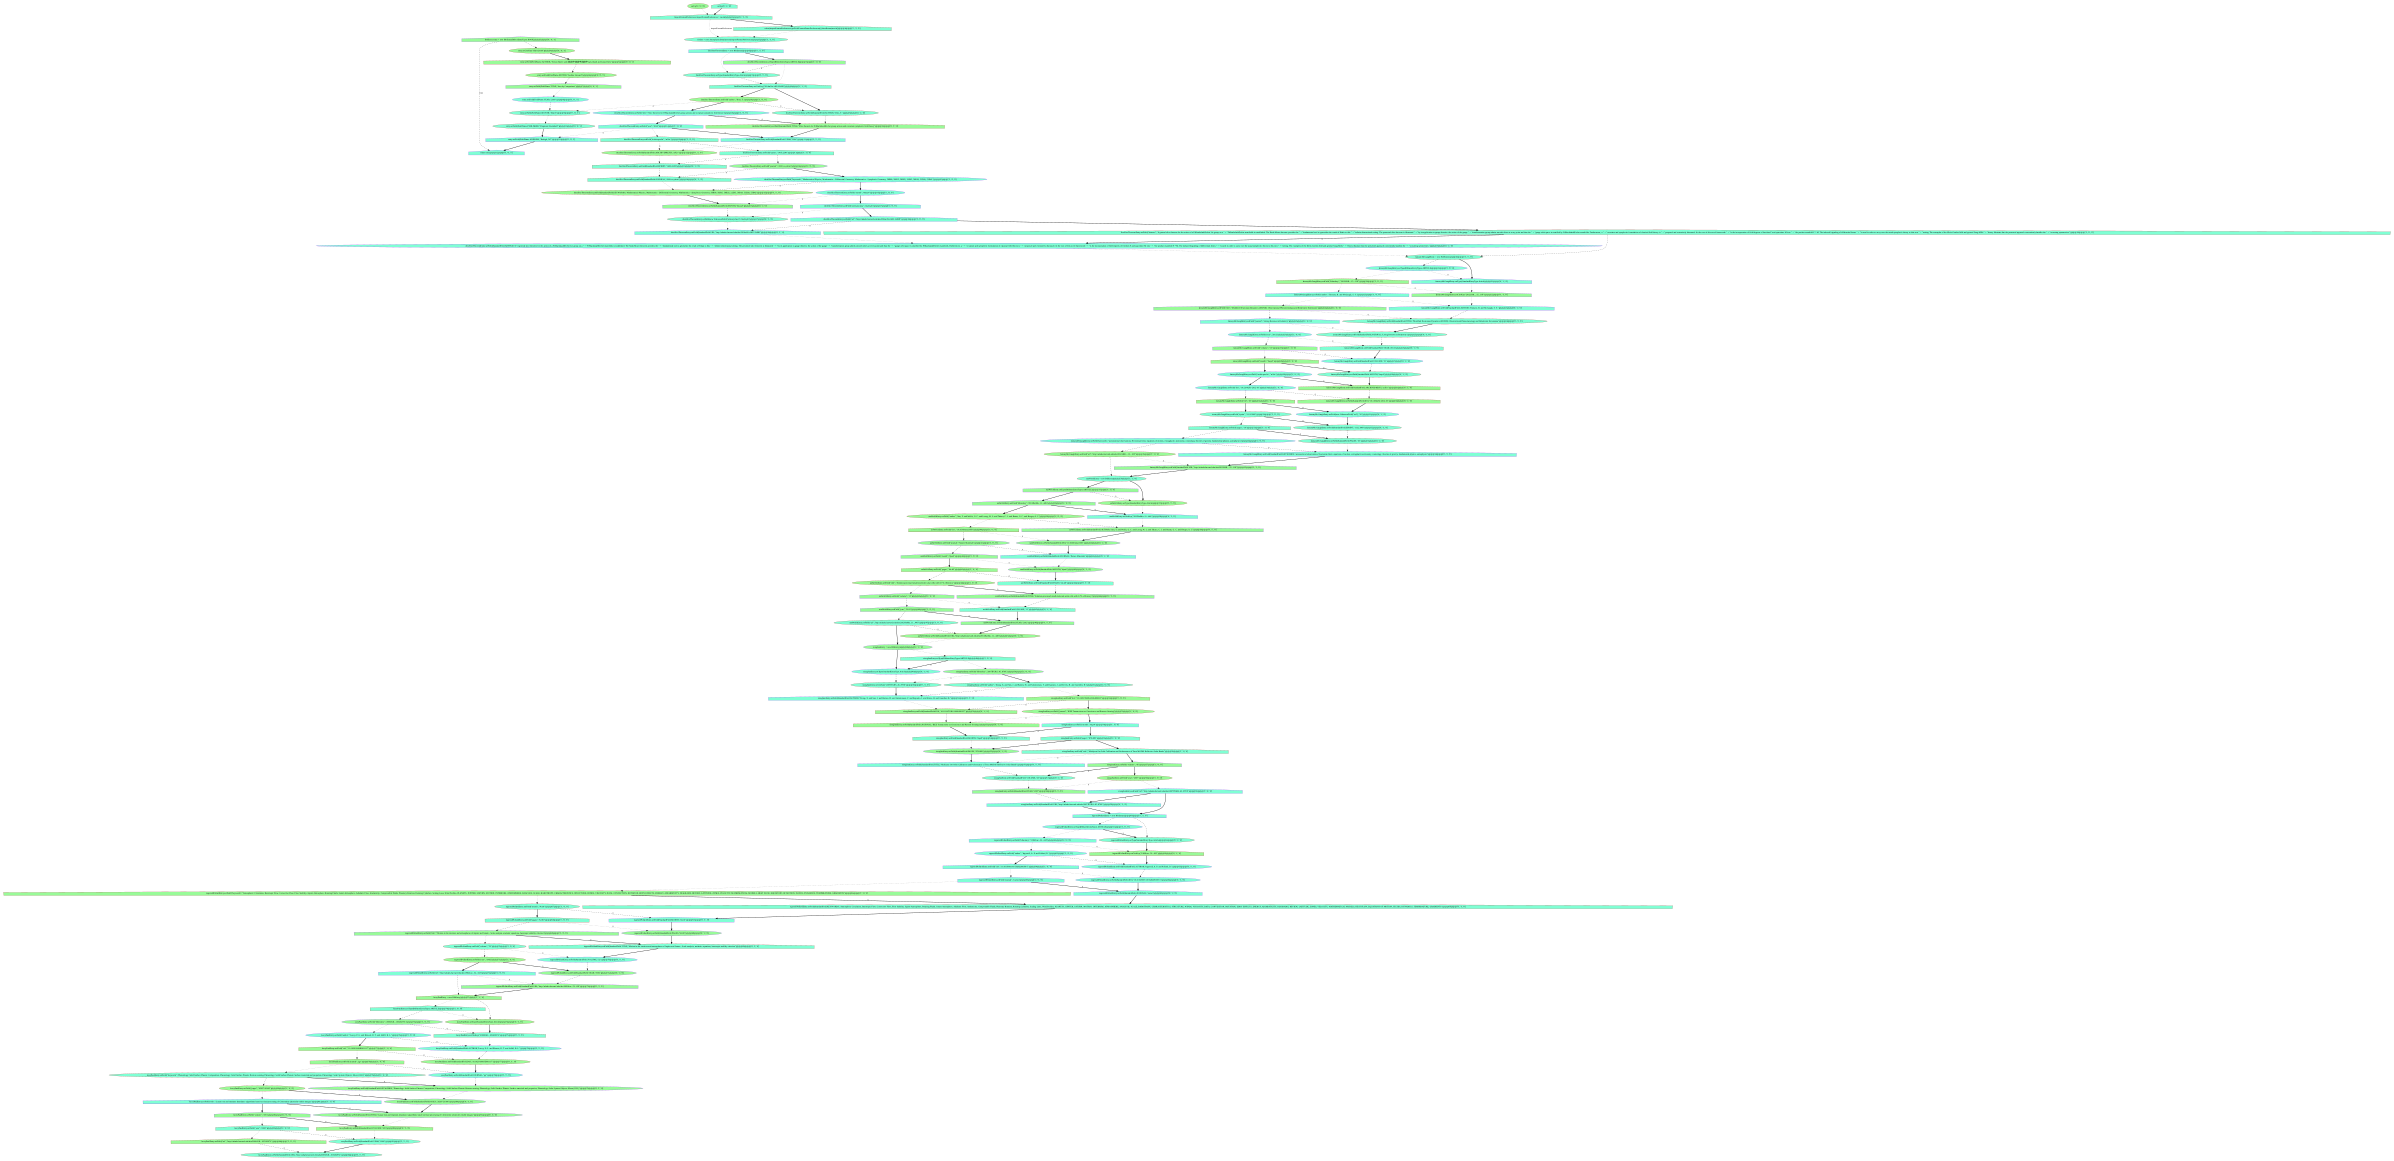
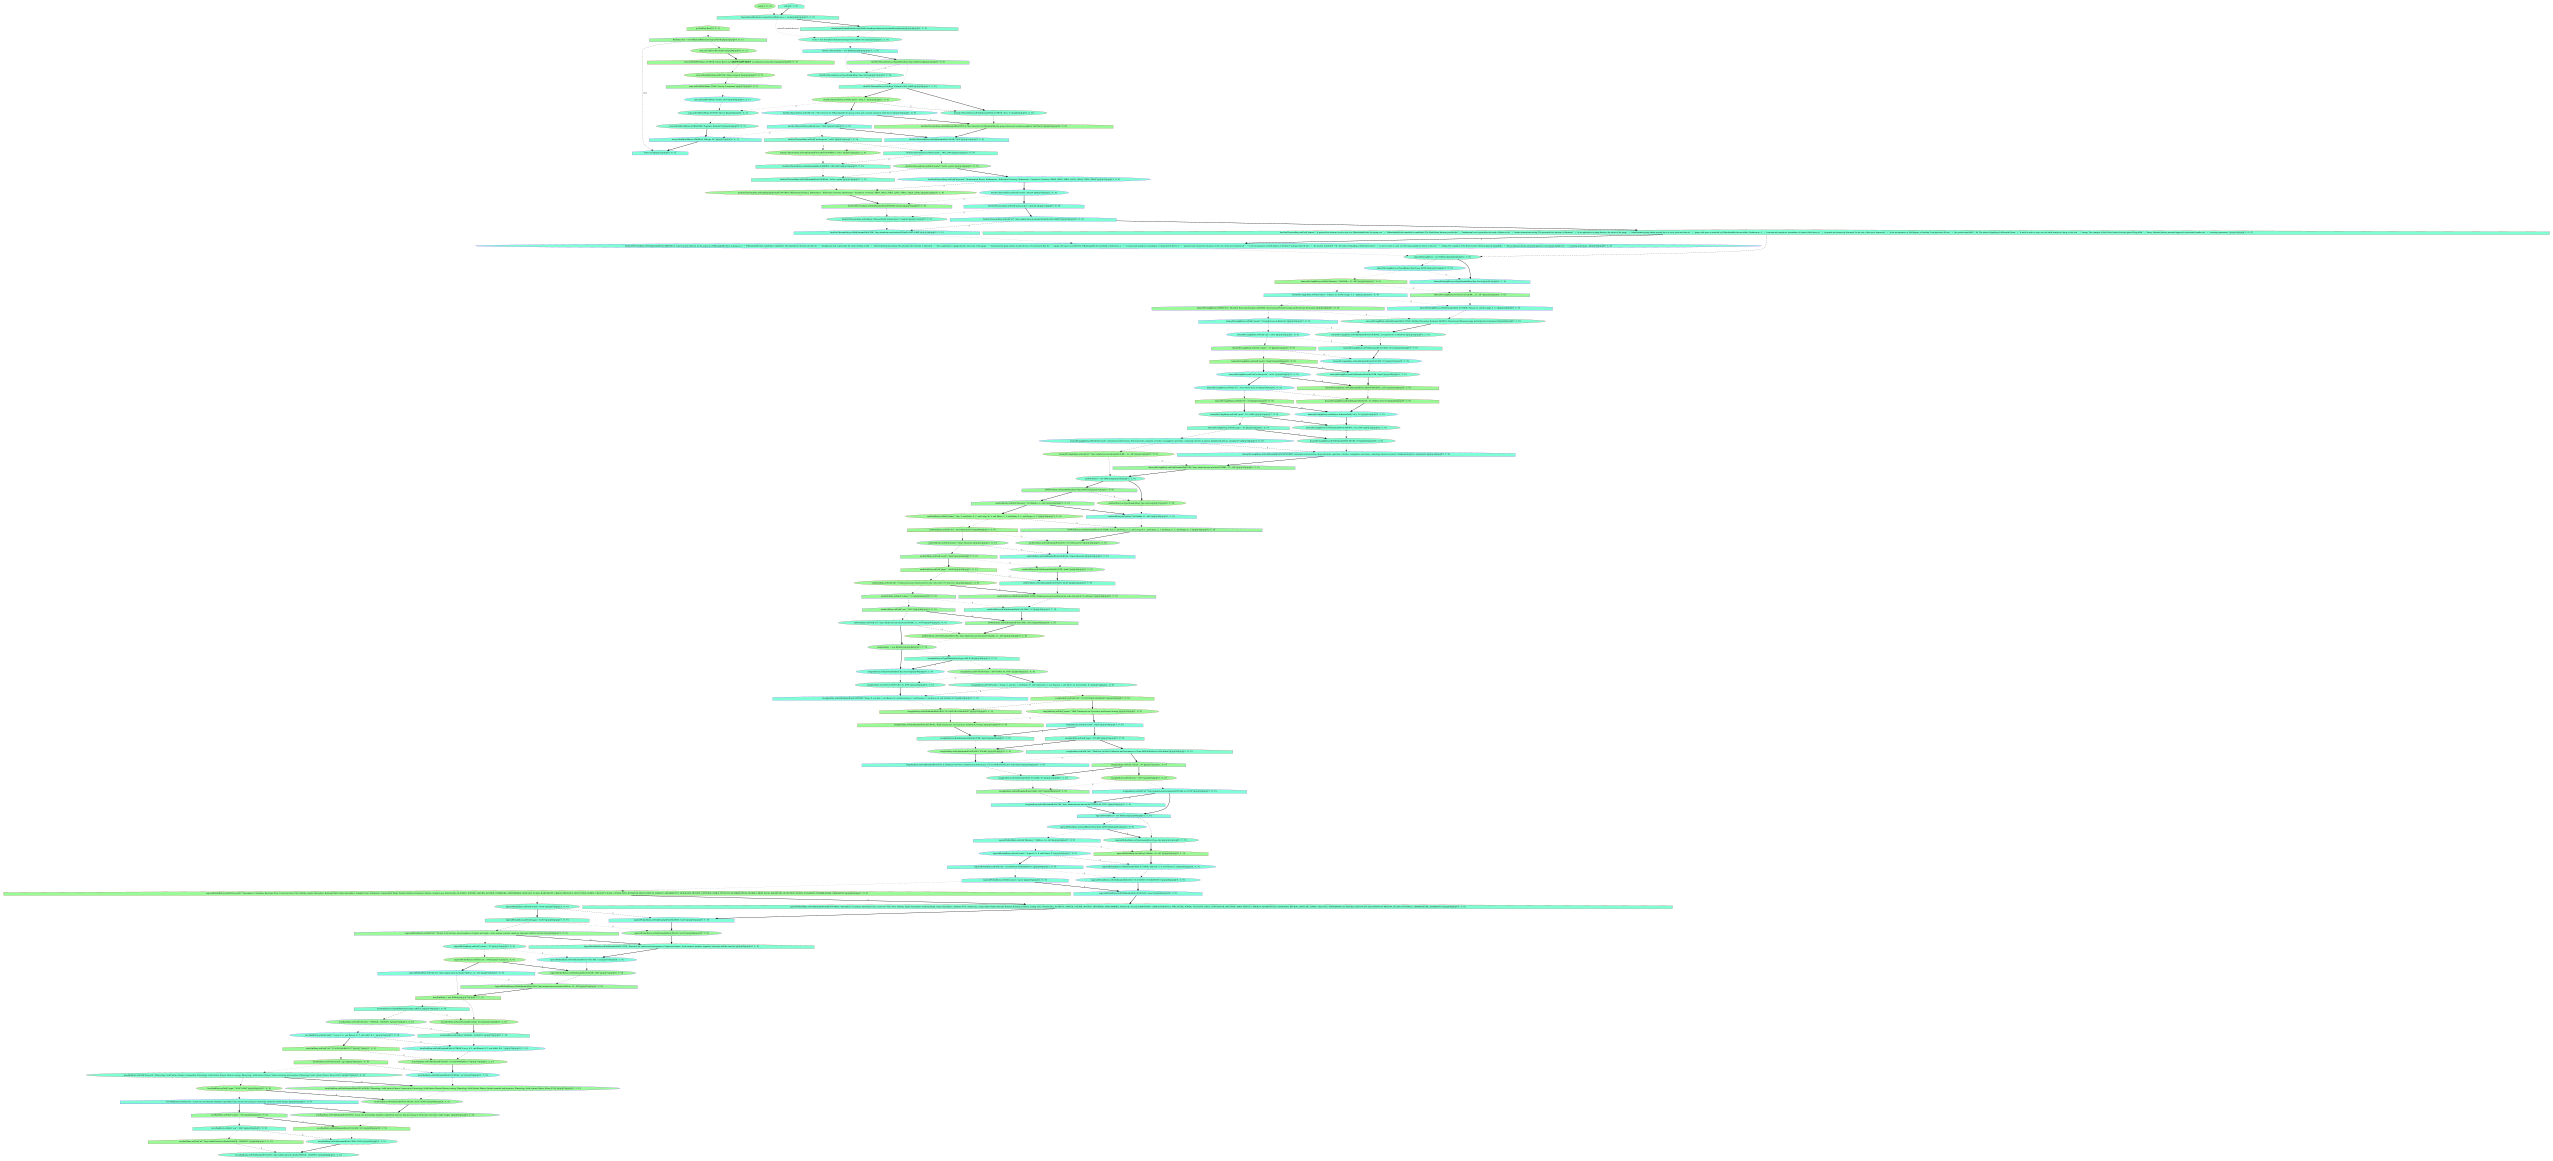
node "getTestEntryBook['0', '0', '1']": added
